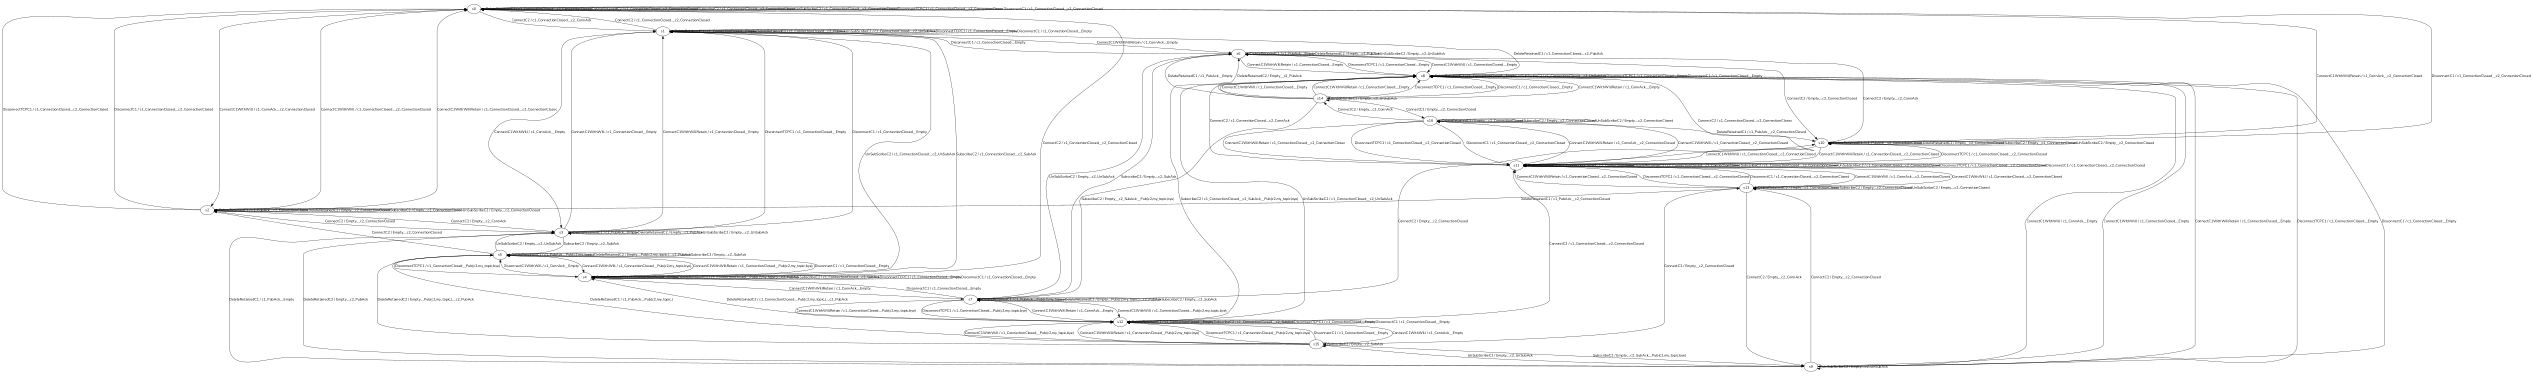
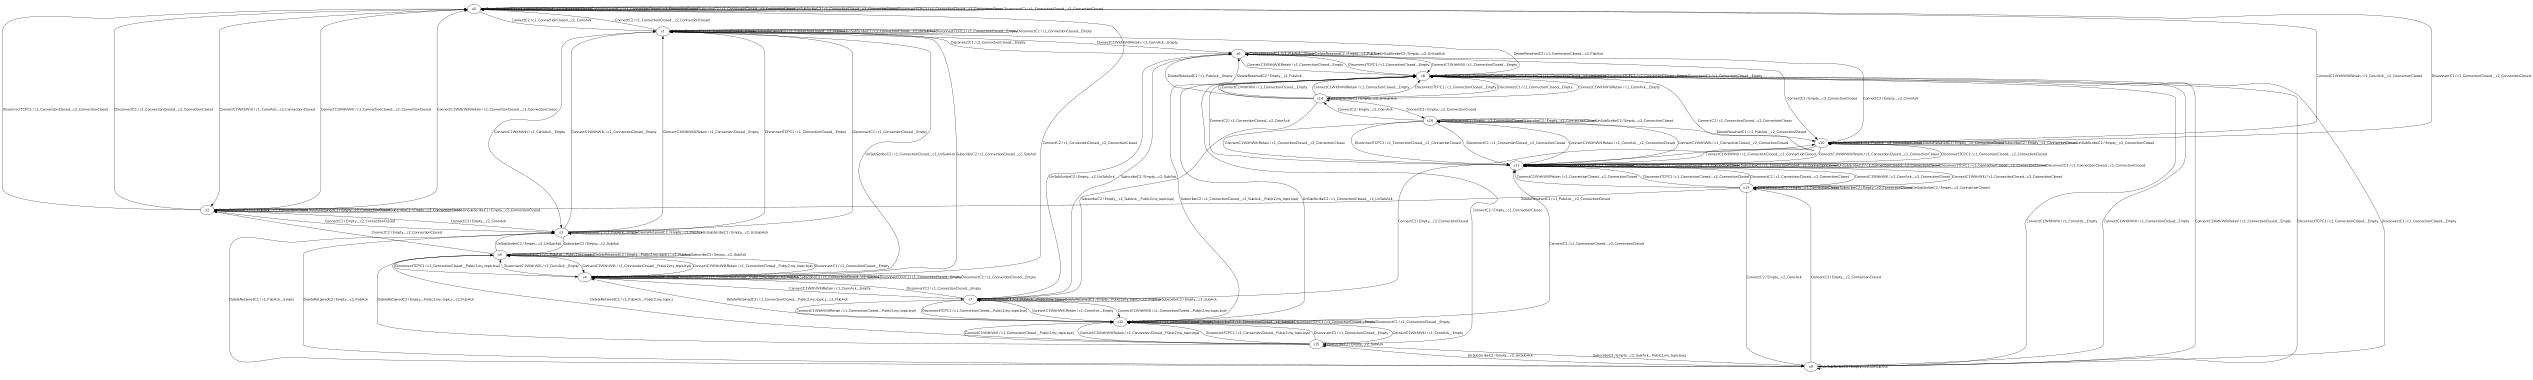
edge "s15" -> "s13": now "s15" -> "s8"
